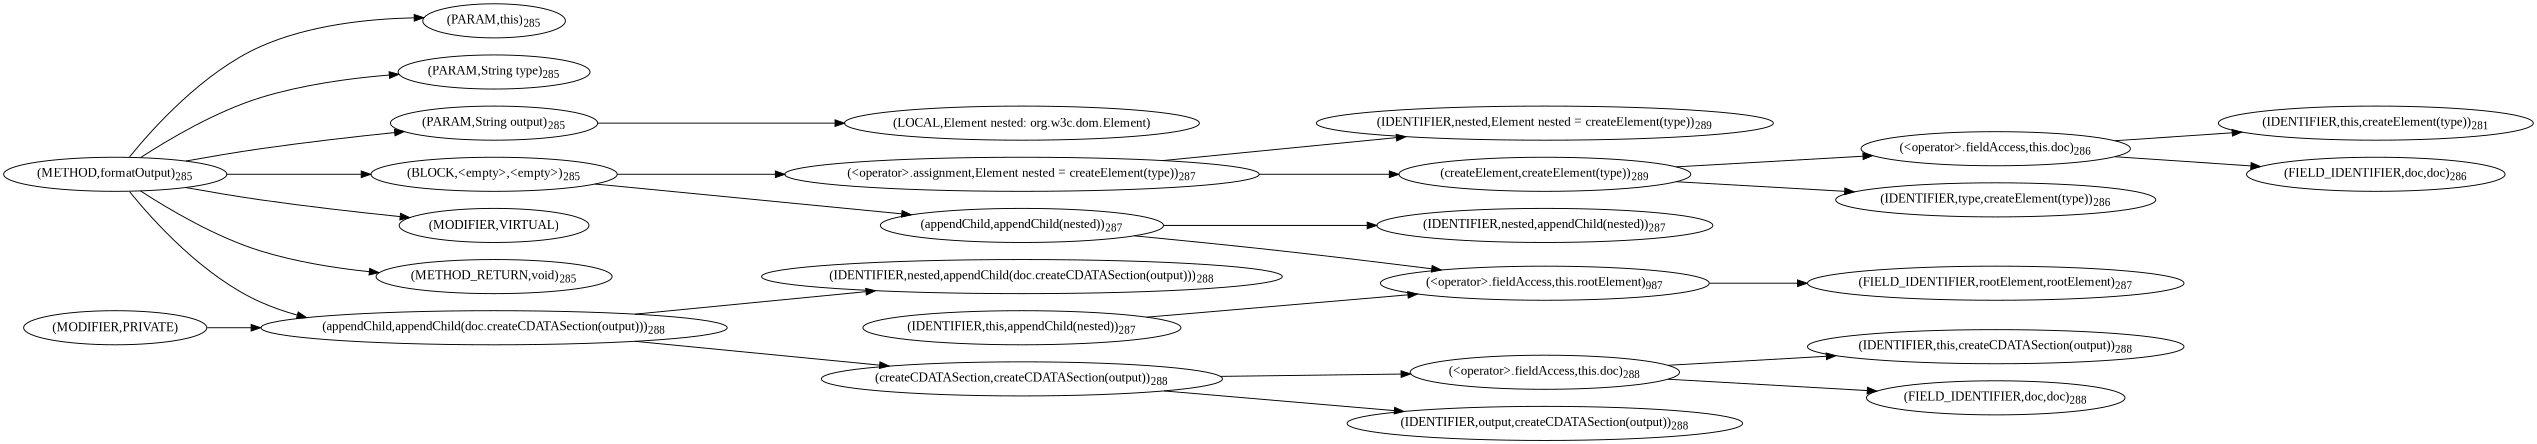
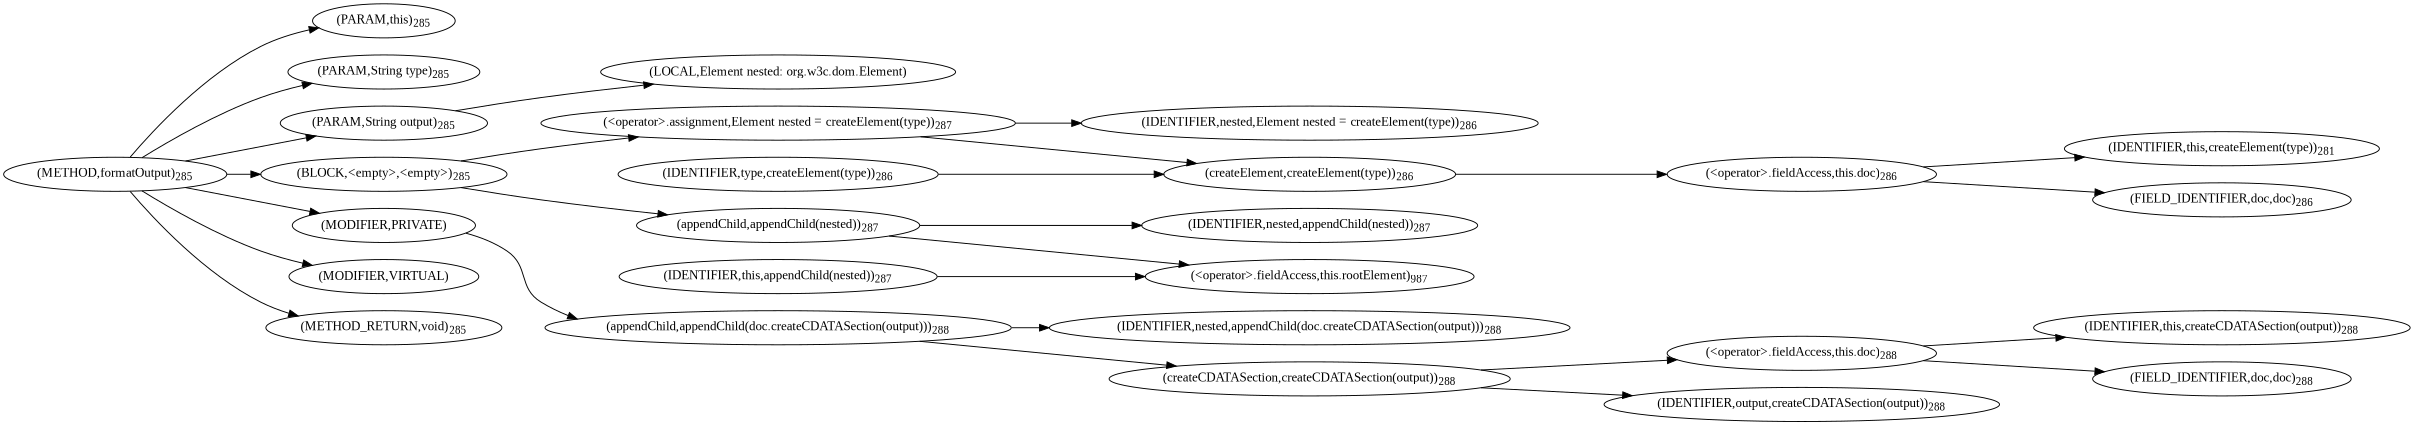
node "(IDENTIFIER,nested,Element nested = createElement(type))": text "289" -> "286"
node "(createElement,createElement(type))": text "289" -> "286"
edge "(createElement,createElement(type))" -> "(IDENTIFIER,type,createElement(type))": reversed
edge "(METHOD,formatOutput)" -> "(appendChild,appendChild(doc.createCDATASection(output)))": now "(METHOD,formatOutput)" -> "(MODIFIER,PRIVATE)"
node "(FIELD_IDENTIFIER,rootElement,rootElement)": removed
